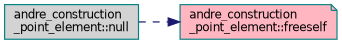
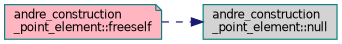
edge "andre_construction _point_element::null" -> "andre_construction _point_element::freeself": reversed
